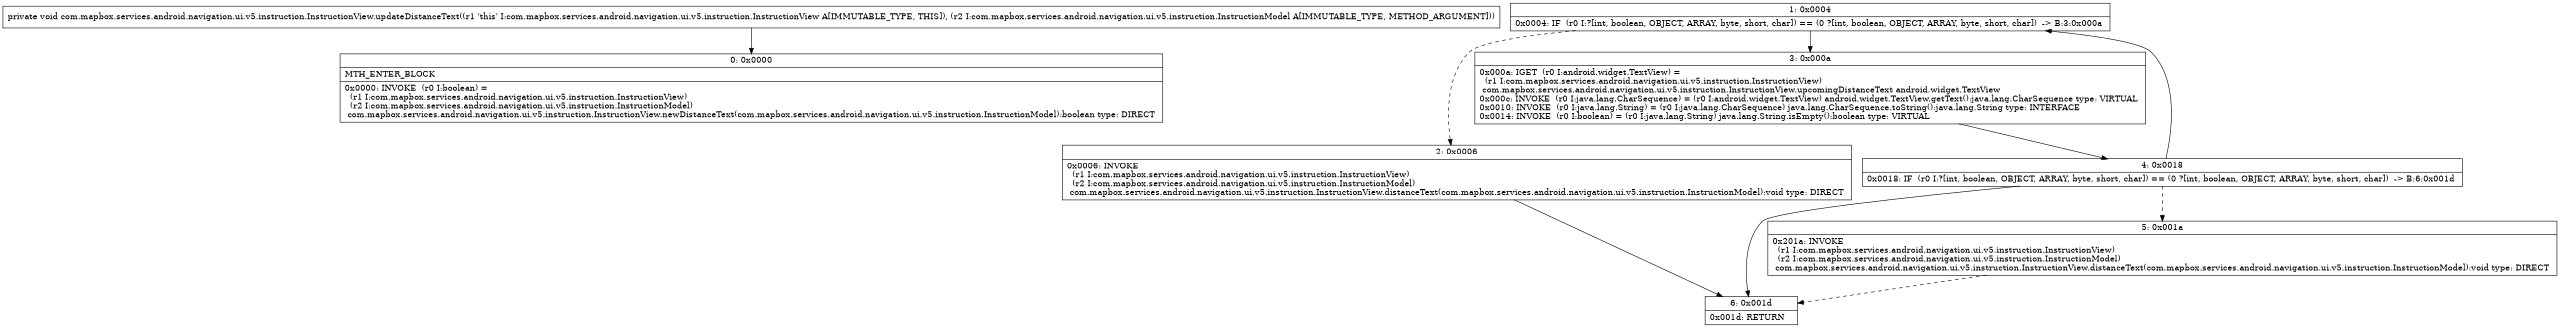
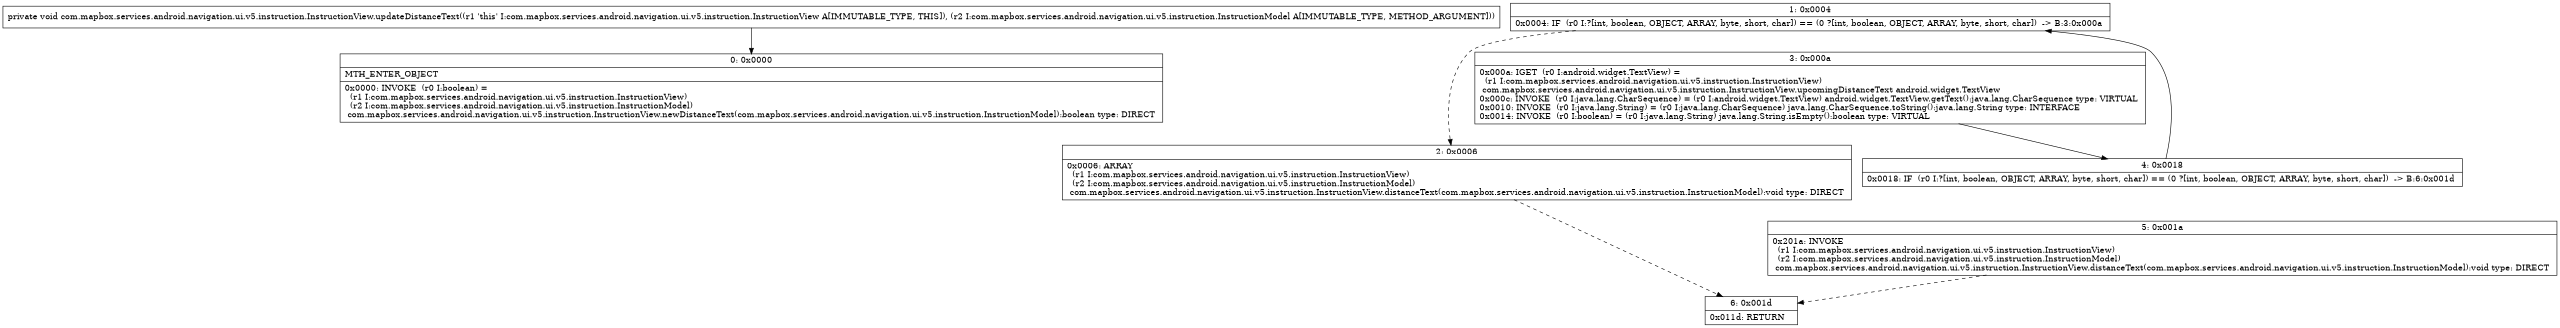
edge "1: 0x0004" -> "3: 0x000a": removed
node "0: 0x0000": text "MTH_ENTER_BLOCK" -> "MTH_ENTER_OBJECT"
node "2: 0x0006": text "0x0006: INVOKE" -> "0x0006: ARRAY"
edge "4: 0x0018" -> "5: 0x001a": removed
edge "4: 0x0018" -> "6: 0x001d": removed
edge "2: 0x0006" -> "6: 0x001d": style solid -> dashed
node "6: 0x001d": text "0x001d: RETURN" -> "0x011d: RETURN"
